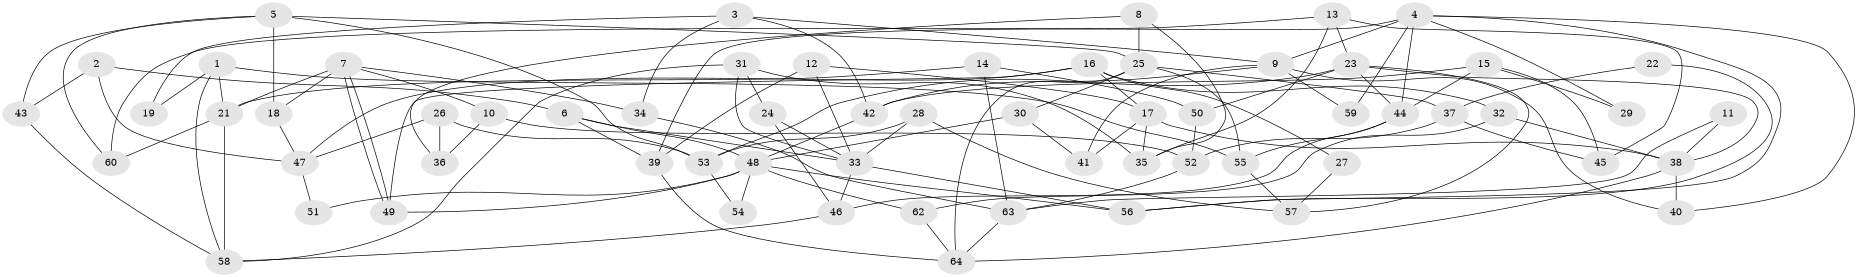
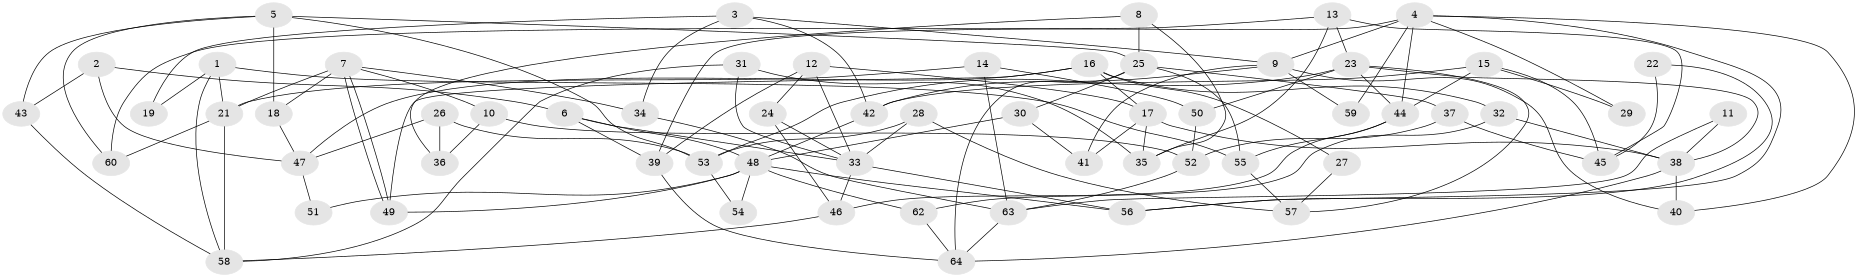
edge "22" -- "37": now "22" -- "45"
edge "31" -- "24": now "12" -- "24"
